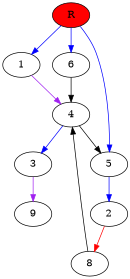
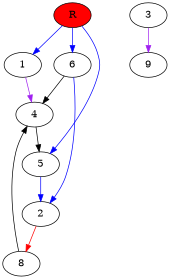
edge "4" -> "3": removed
edge "6" -> "2": added
